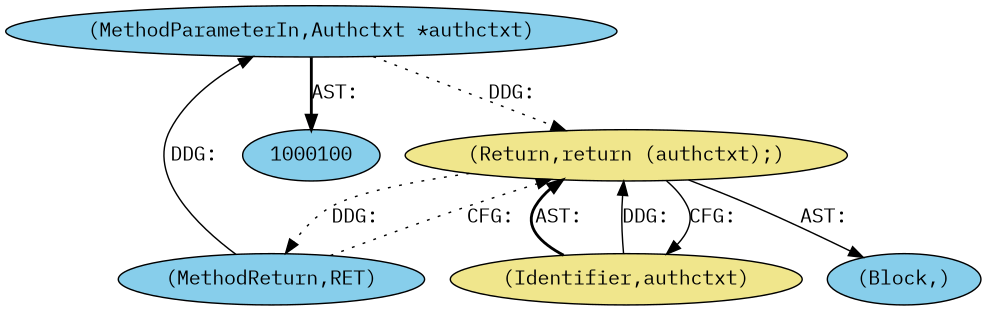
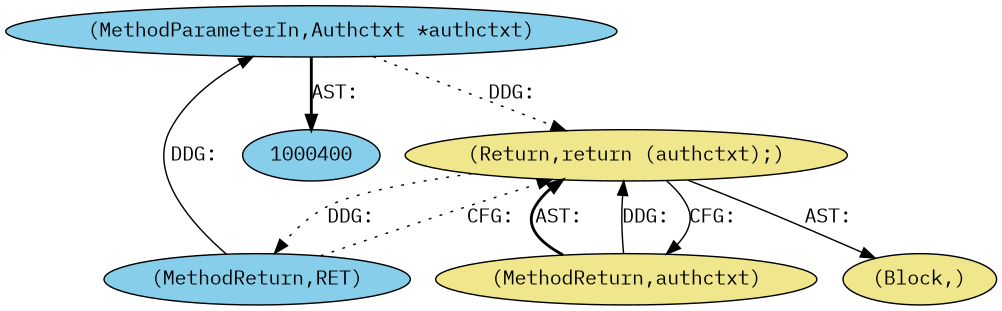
node "1000100": label "1000100" -> "1000400"
node "(Identifier,authctxt)": label "(Identifier,authctxt)" -> "(MethodReturn,authctxt)"
node "(Block,)": fillcolor skyblue -> khaki
